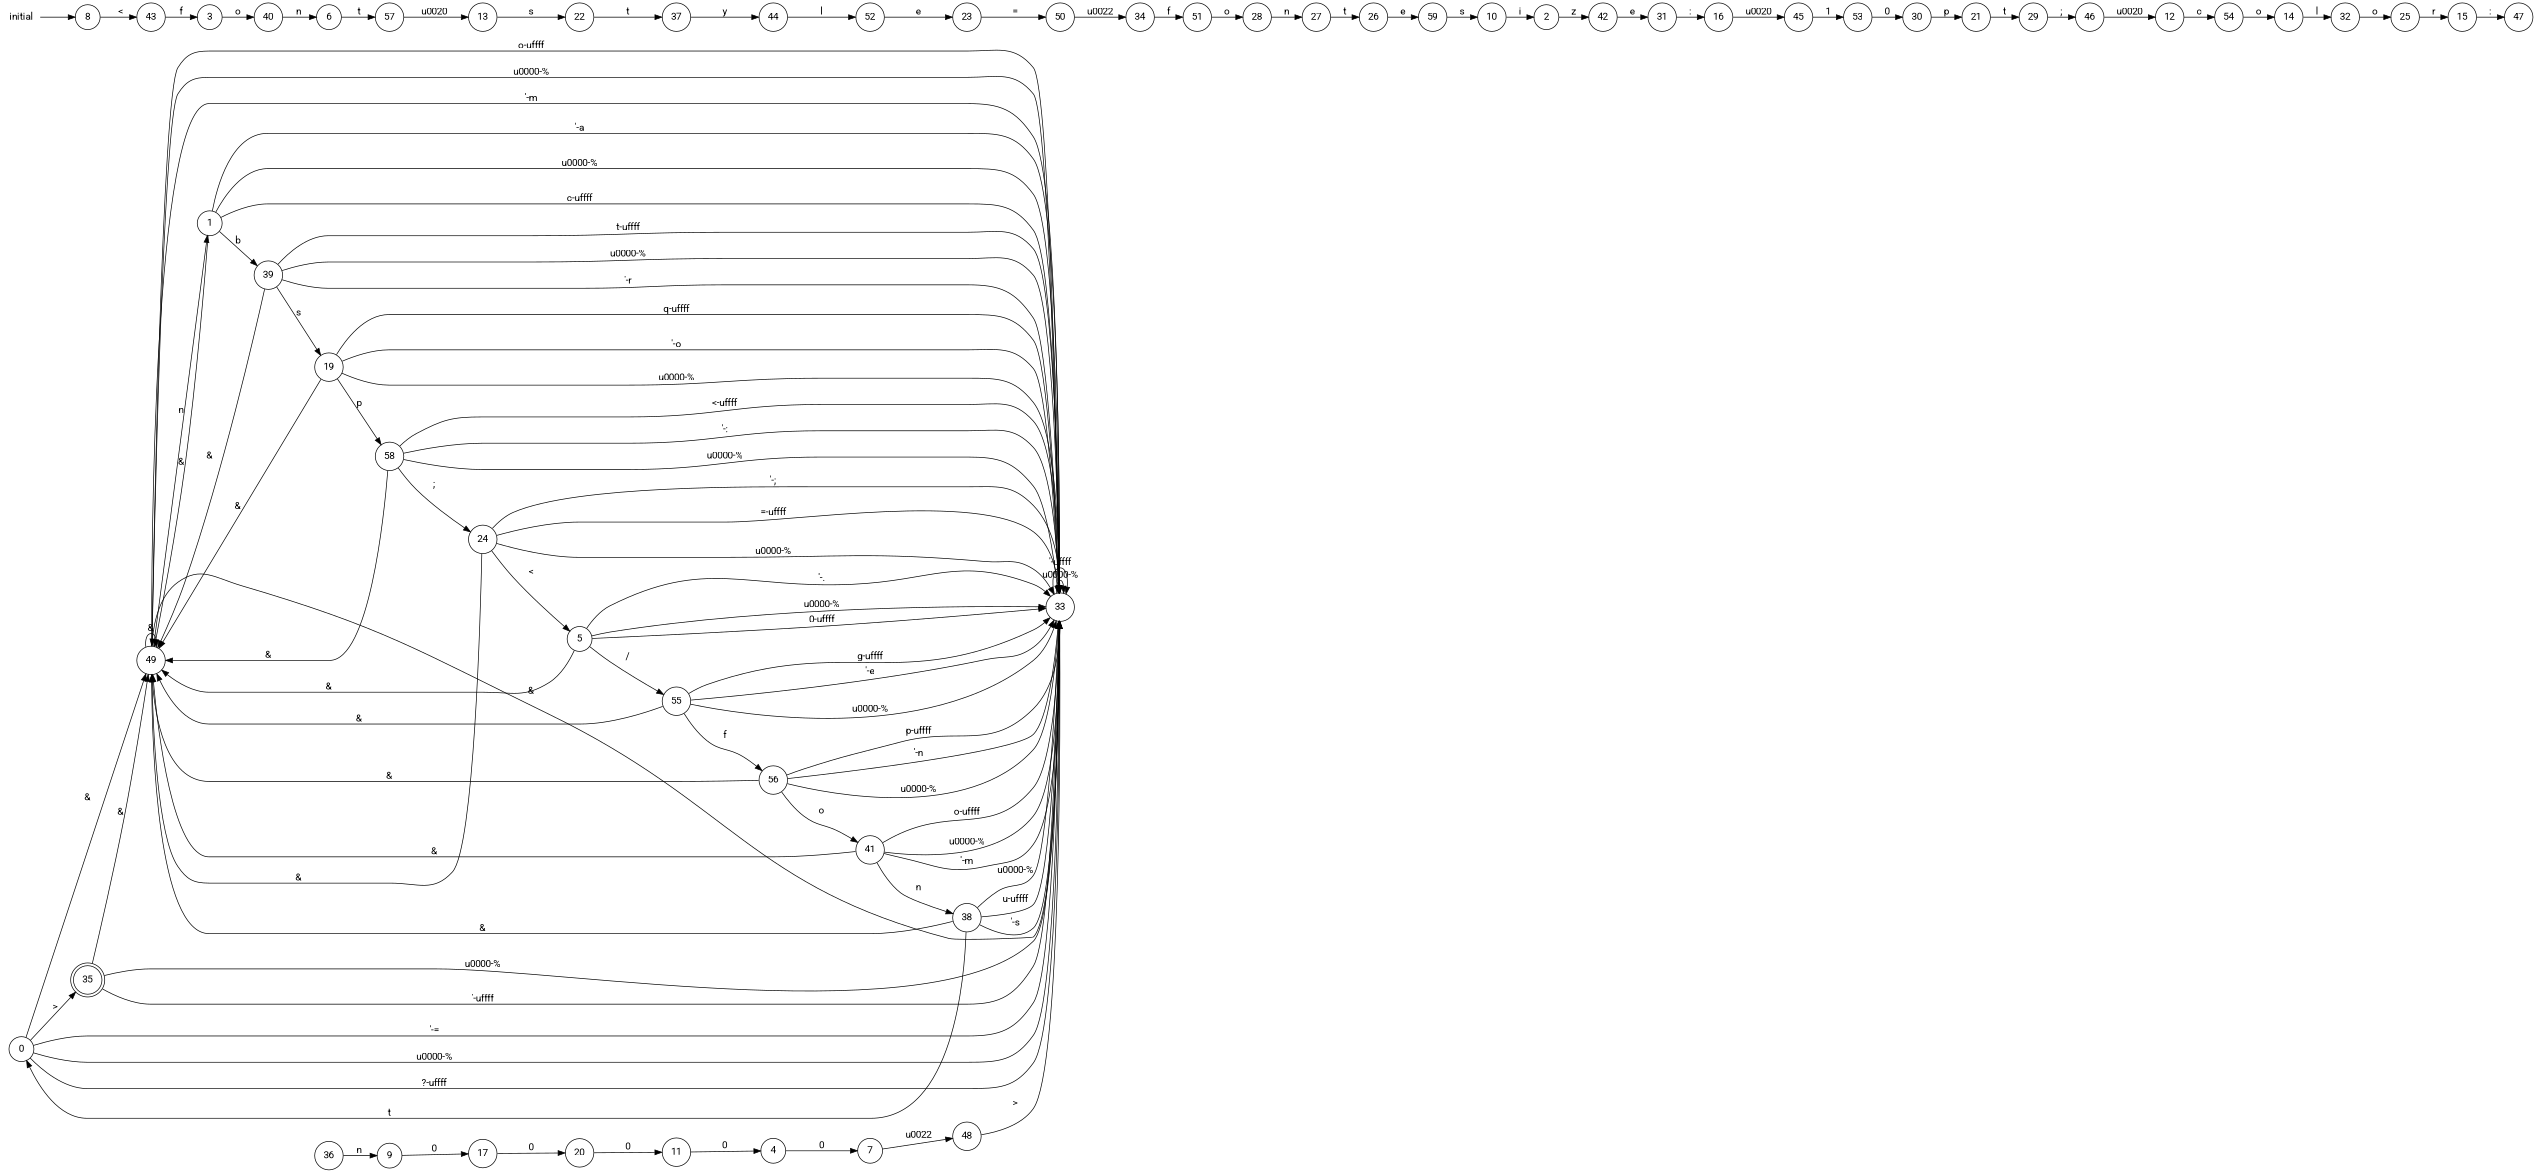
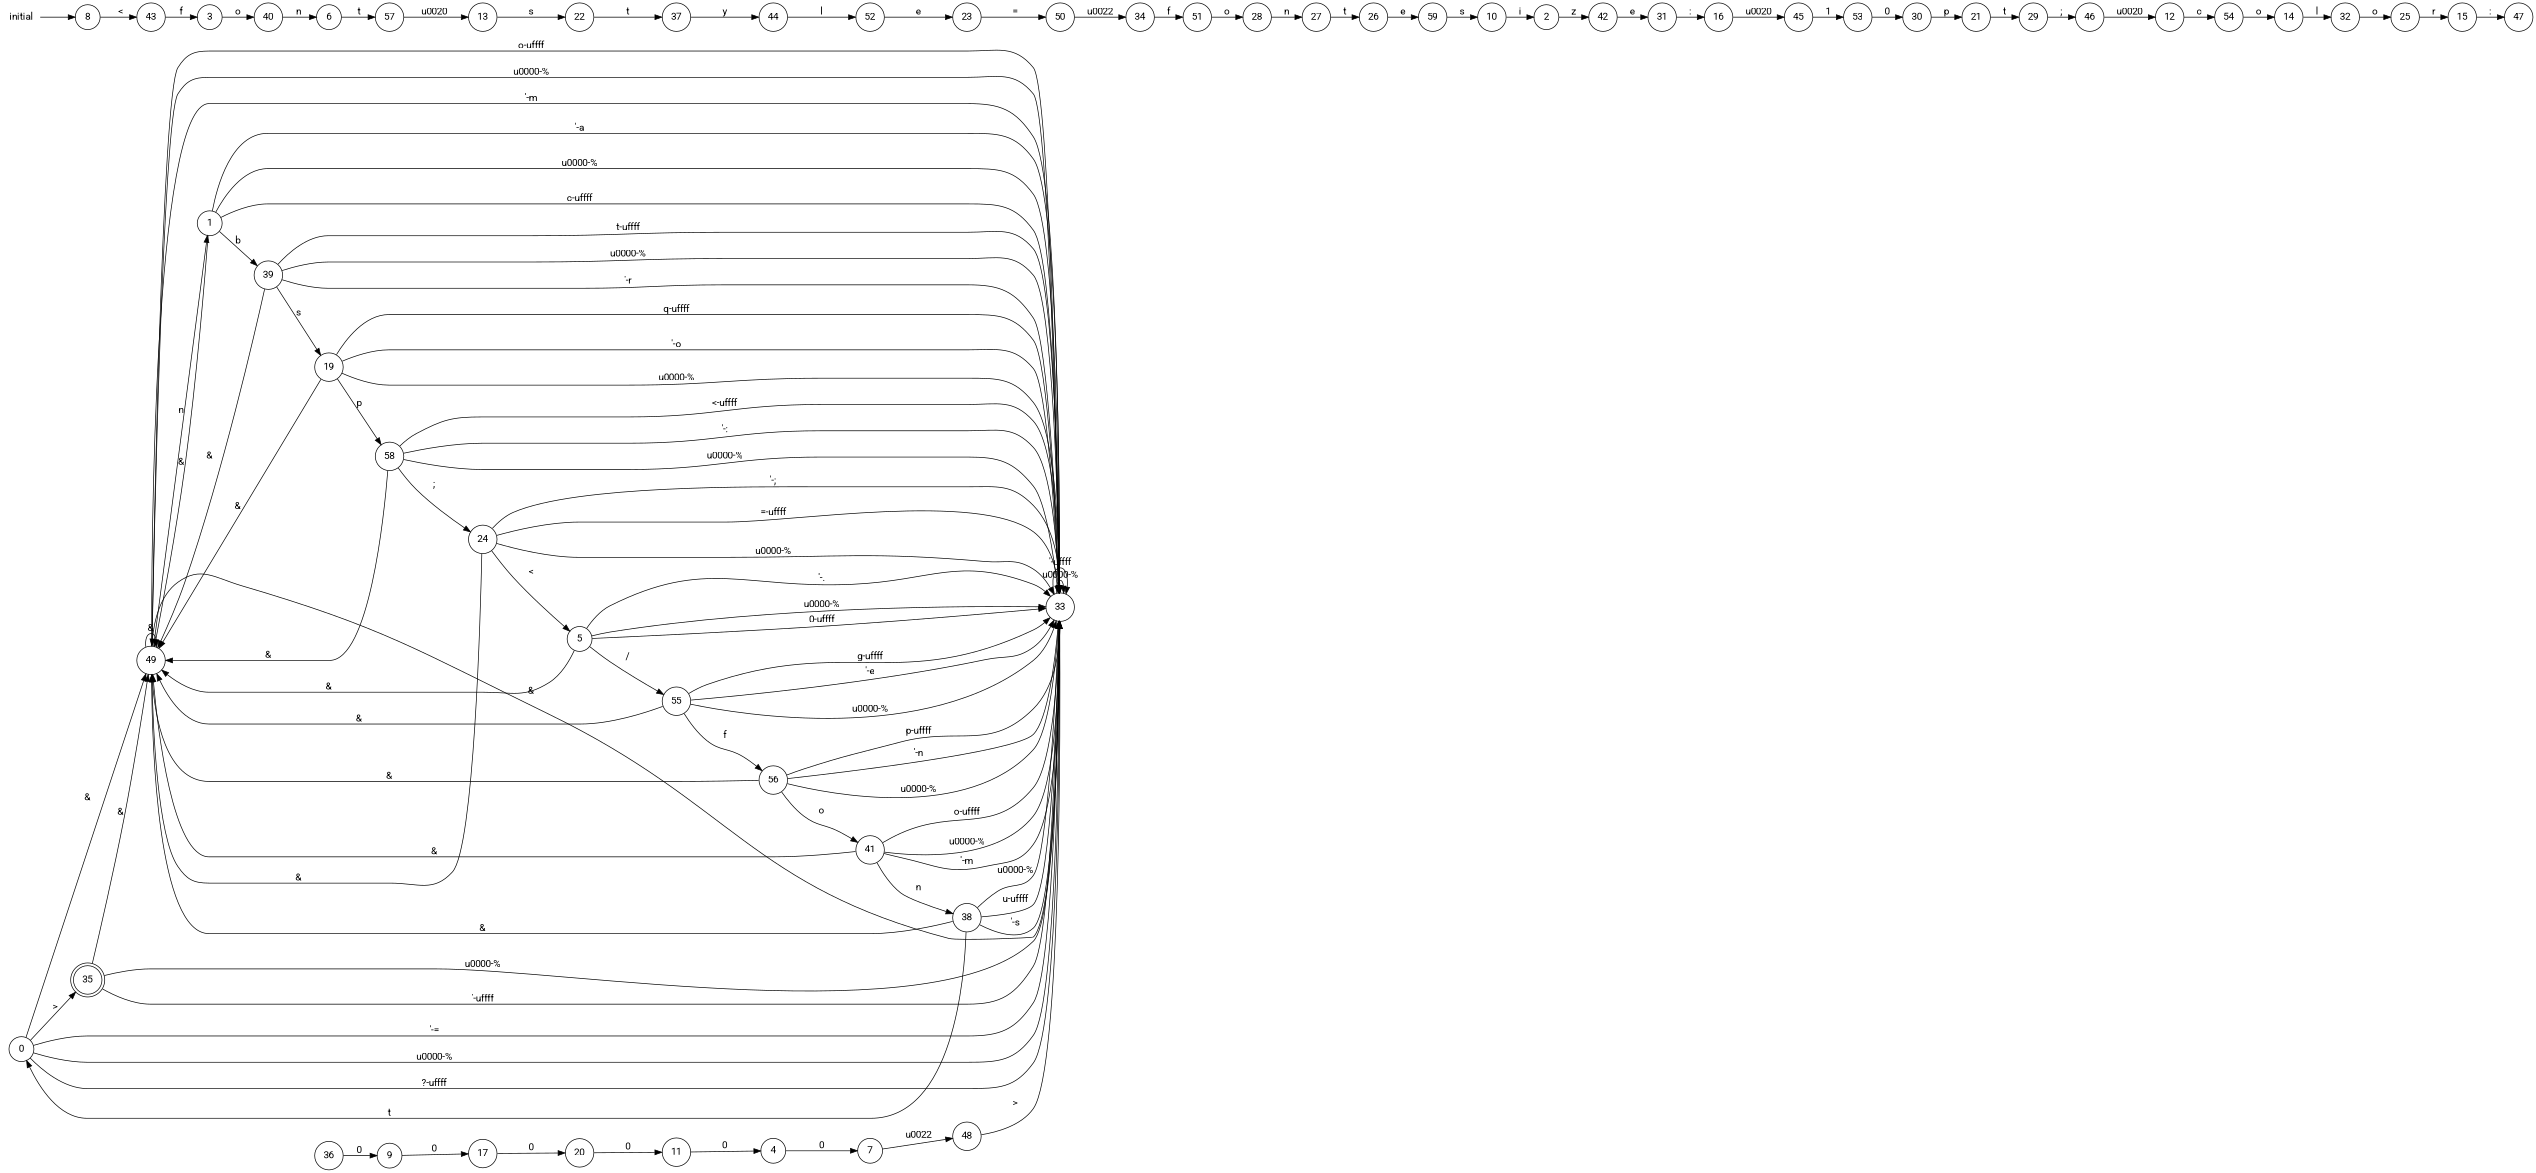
edge "36" -> "9": label "n" -> "0"
